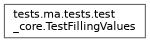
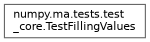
node "tests.ma.tests.test _core.TestFillingValues": label "tests.ma.tests.test _core.TestFillingValues" -> "numpy.ma.tests.test _core.TestFillingValues"
